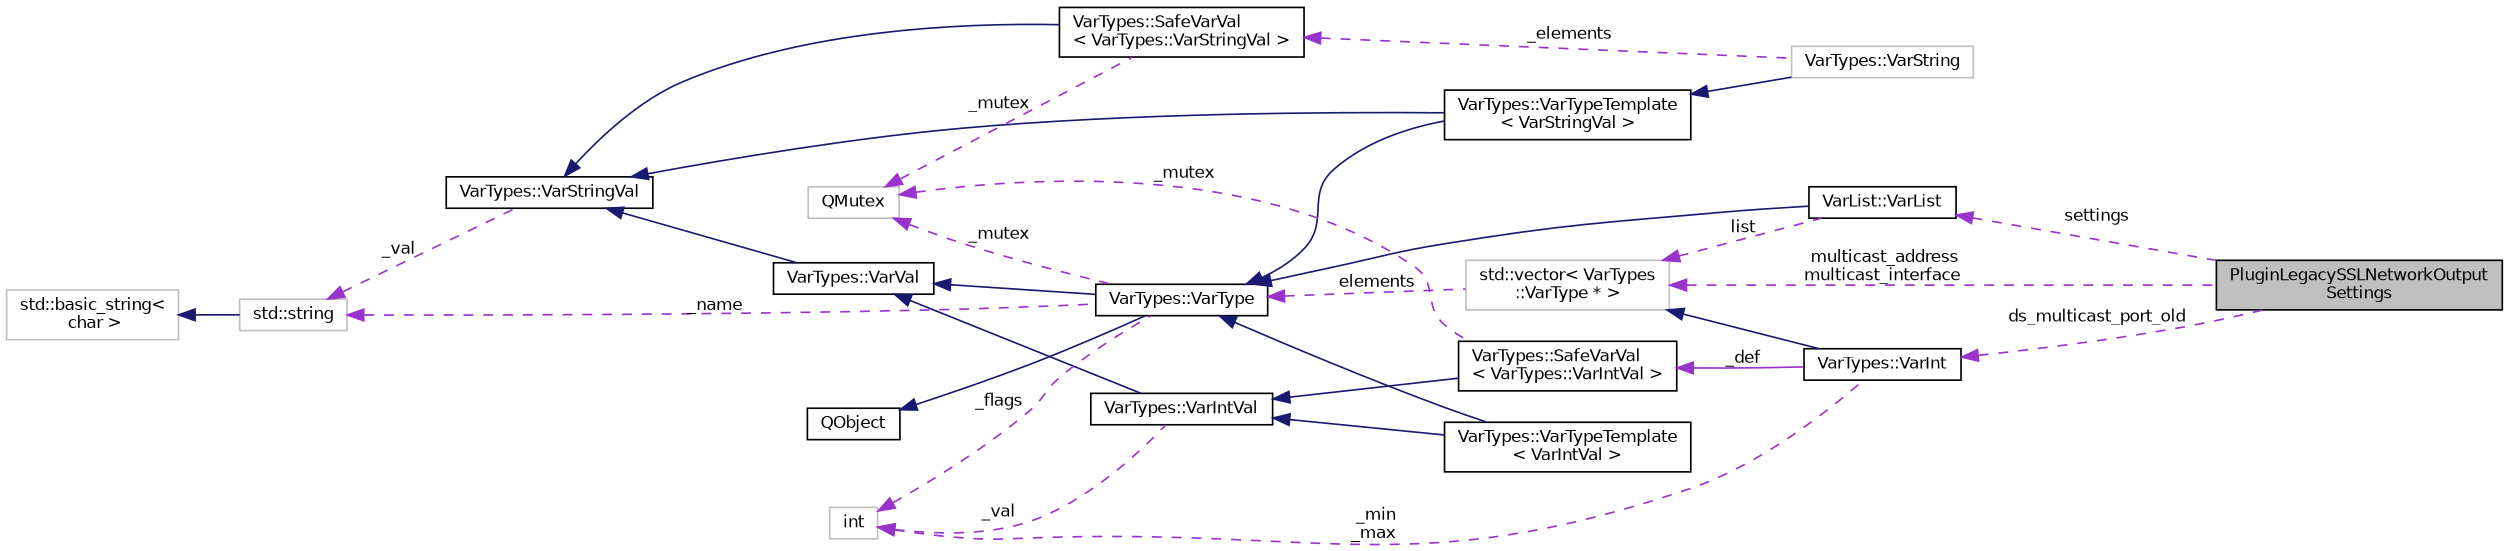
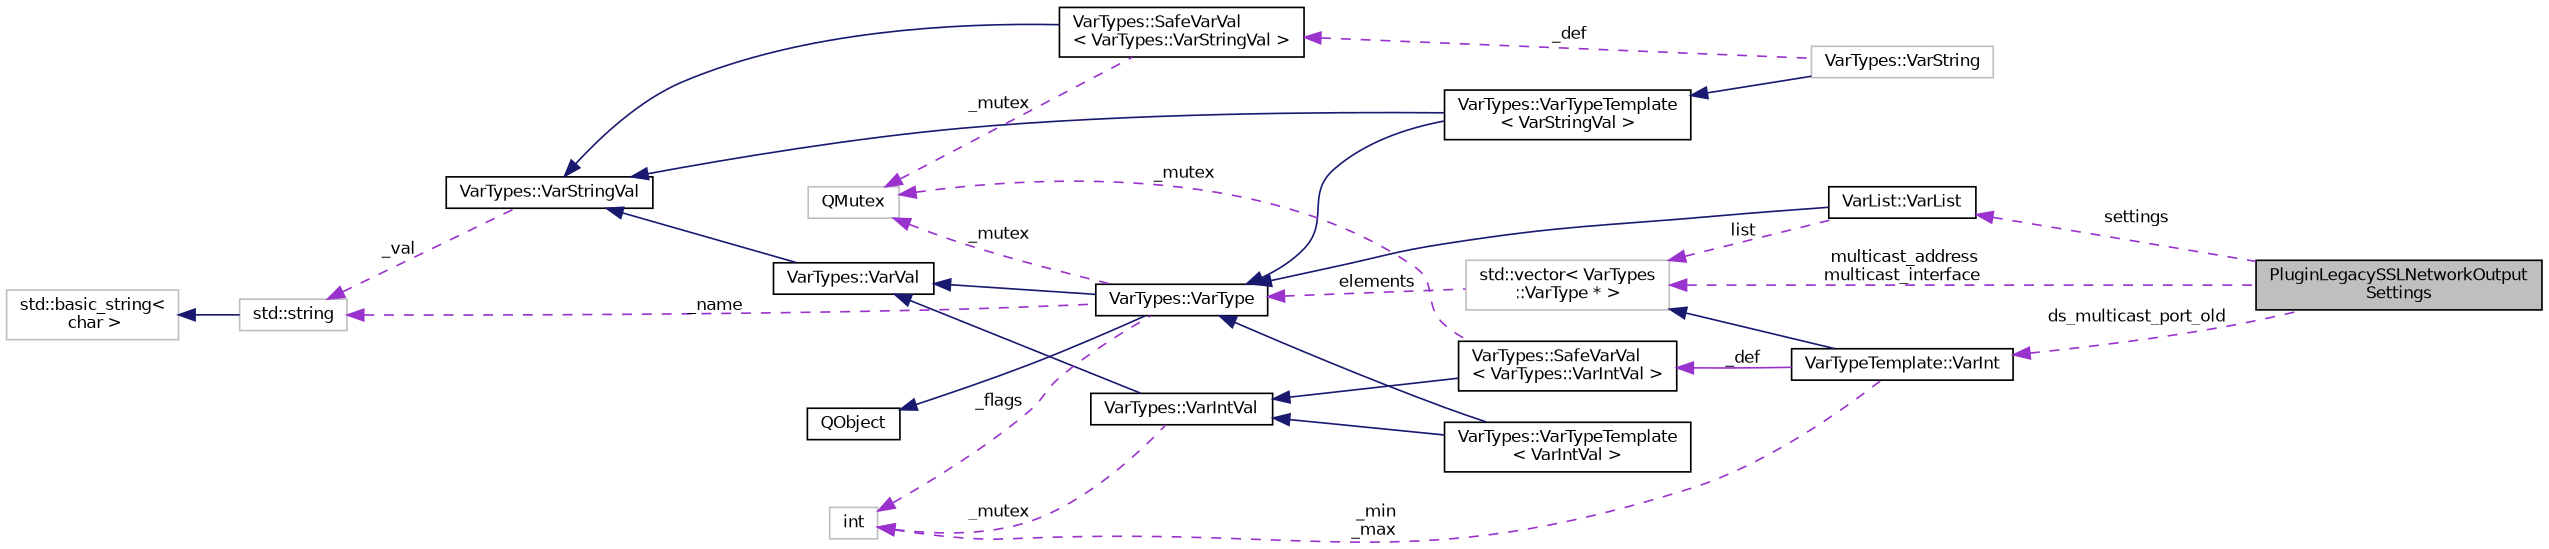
edge "VarTypes::VarString" -> "VarTypes::SafeVarVal < VarTypes::VarStringVal >": label " _elements" -> " _def"
node "VarTypes::VarInt": label "VarTypes::VarInt" -> "VarTypeTemplate::VarInt"
edge "VarTypes::VarIntVal" -> "int": label " _val" -> " _mutex"
